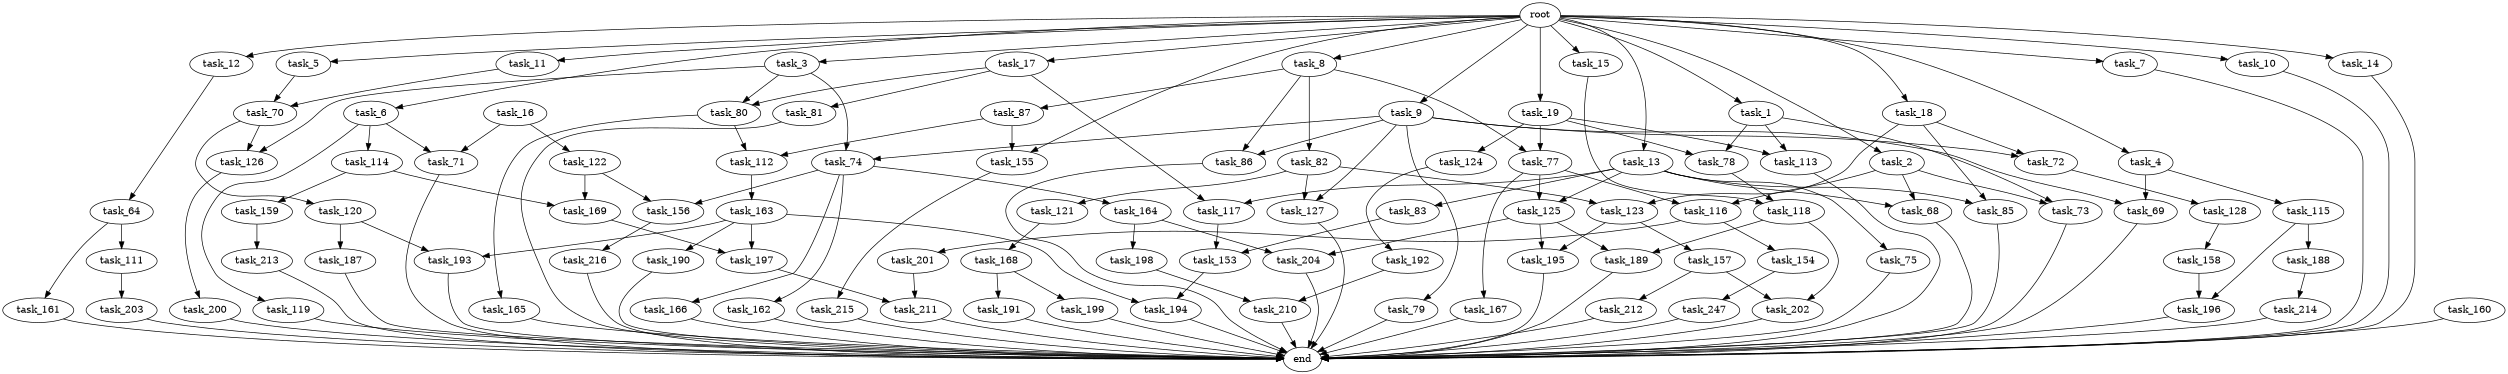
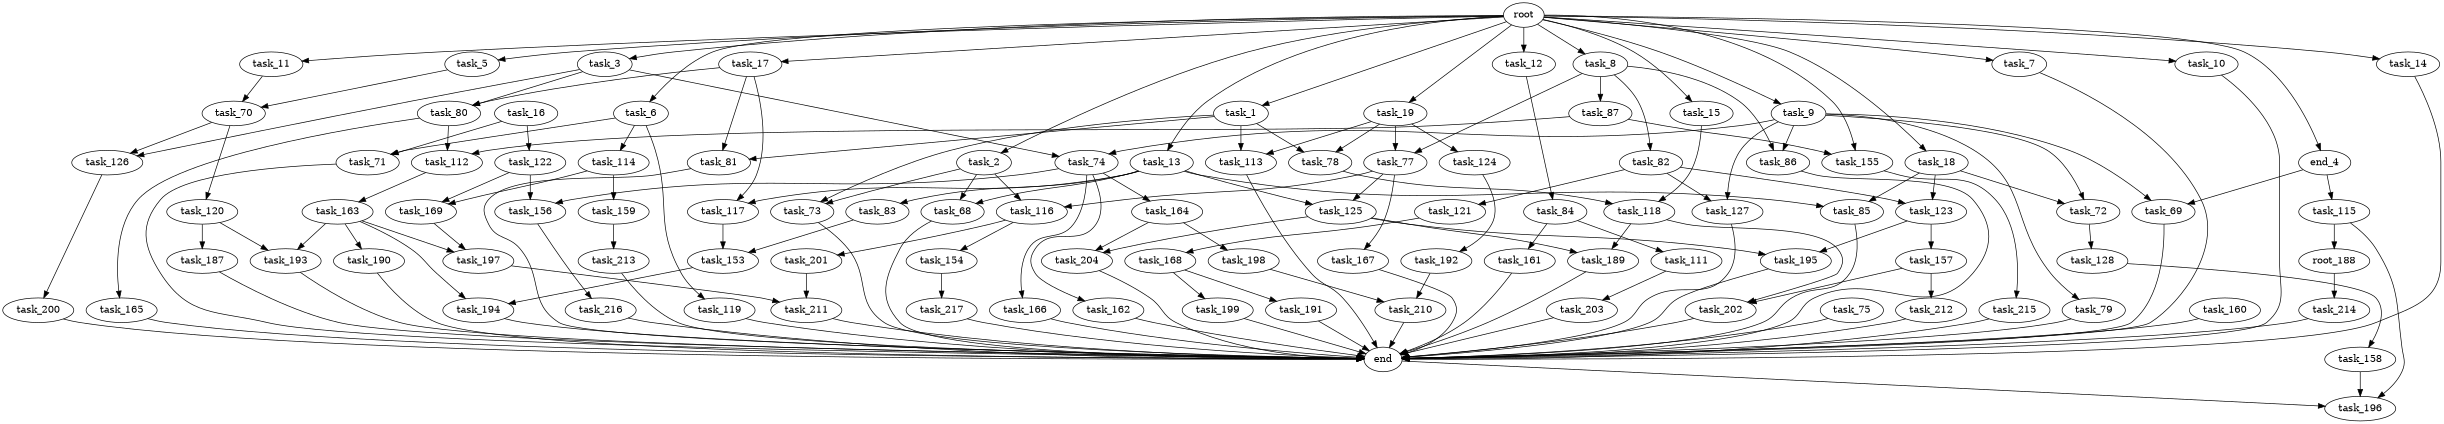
edge "task_1" -> "task_81": added
node "task_4": label "task_4" -> "end_4"
edge "task_13" -> "task_75": removed
node "task_64": label "task_64" -> "task_84"
node "task_188": label "task_188" -> "root_188"
node "task_247": label "task_247" -> "task_217"
edge "task_196" -> "end": reversed
